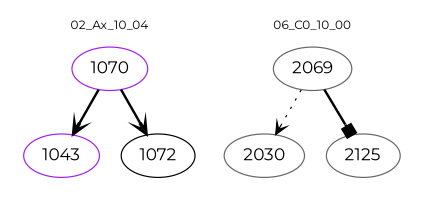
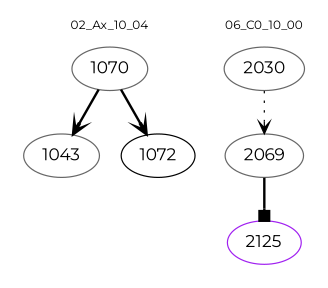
node "1070": color purple -> gray40
edge "2069" -> "2030": reversed
node "1043": color purple -> gray40
node "2125": color gray40 -> purple
